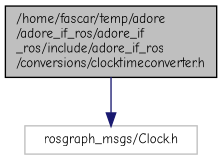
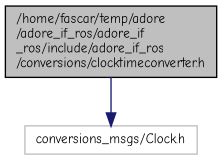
node "rosgraph_msgs/Clock.h": label "rosgraph_msgs/Clock.h" -> "conversions_msgs/Clock.h"
